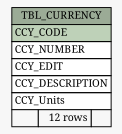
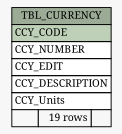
node "TBL_CURRENCY": text "12 rows" -> "19 rows"
